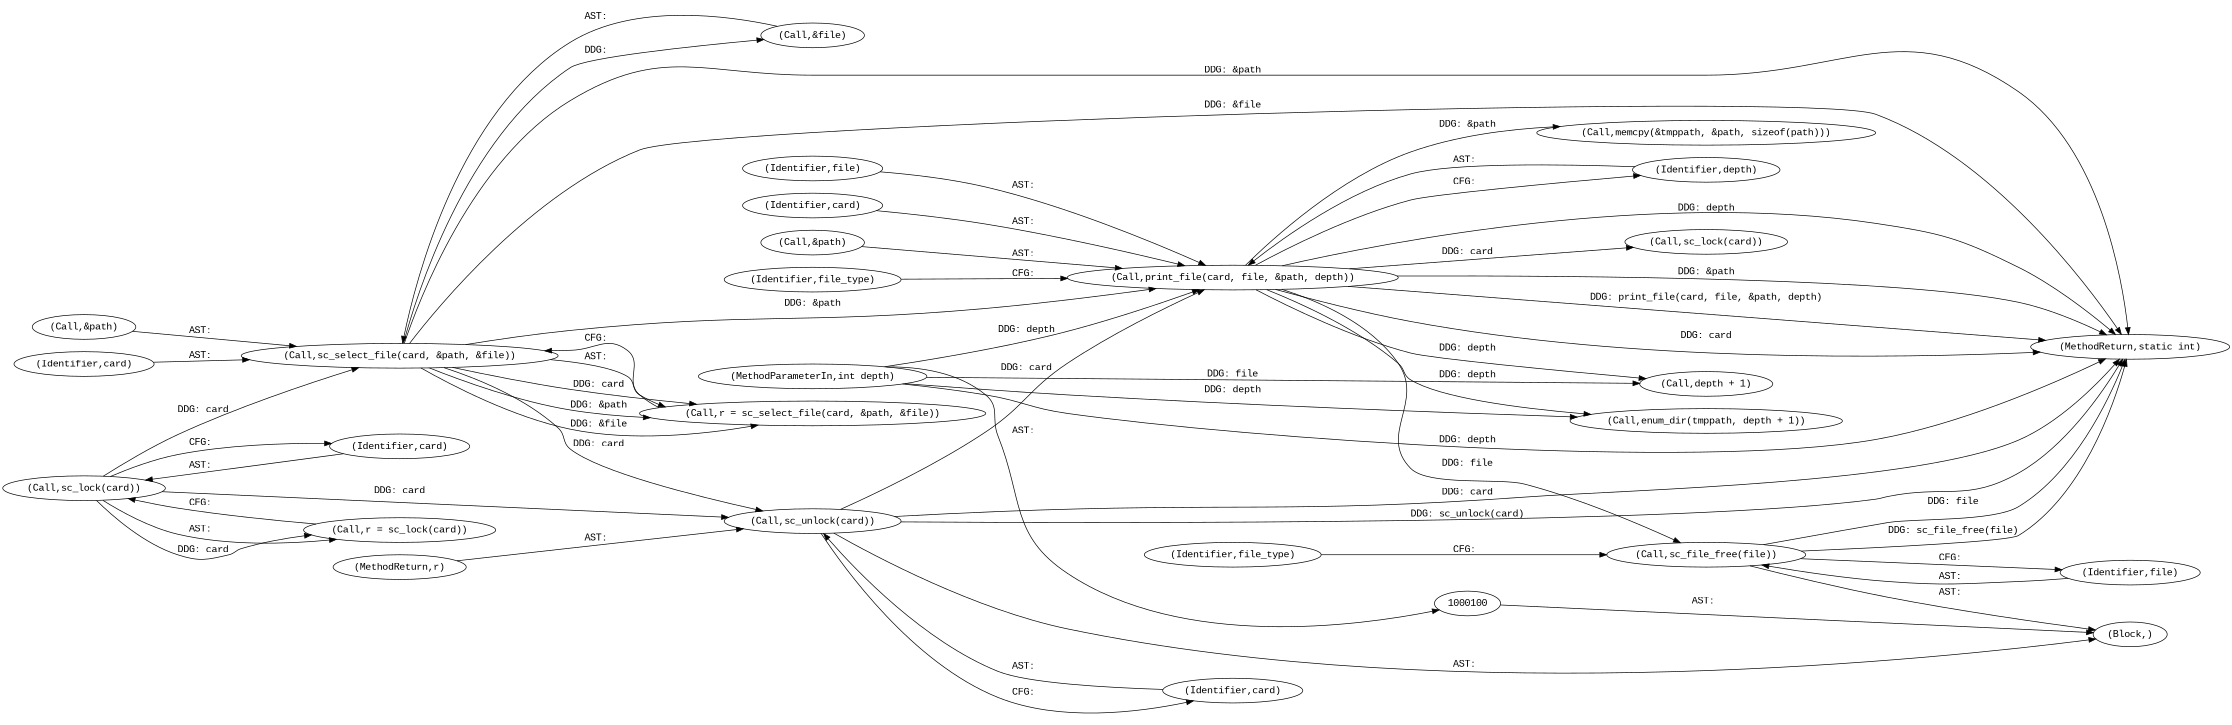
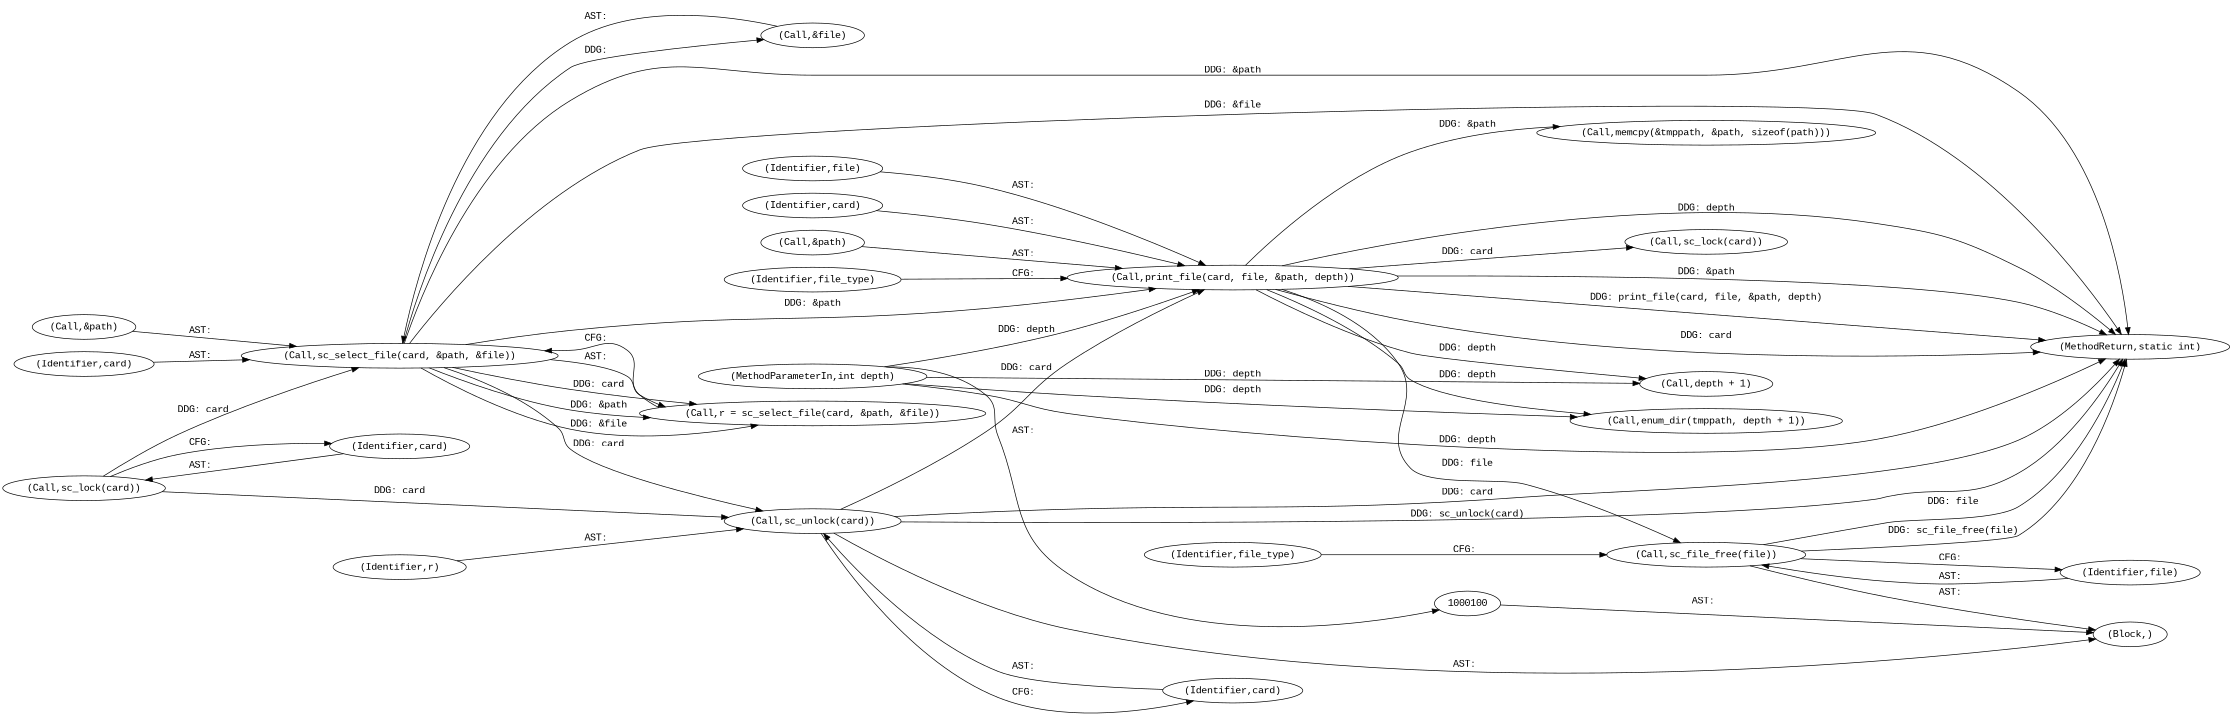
node "(Identifier,depth)": removed
edge "(MethodParameterIn,int depth)" -> "(Call,depth + 1)": label "DDG: file" -> "DDG: depth"
node "(Call,r = sc_lock(card))": removed
node "(MethodReturn,r)": label "(MethodReturn,r)" -> "(Identifier,r)"
